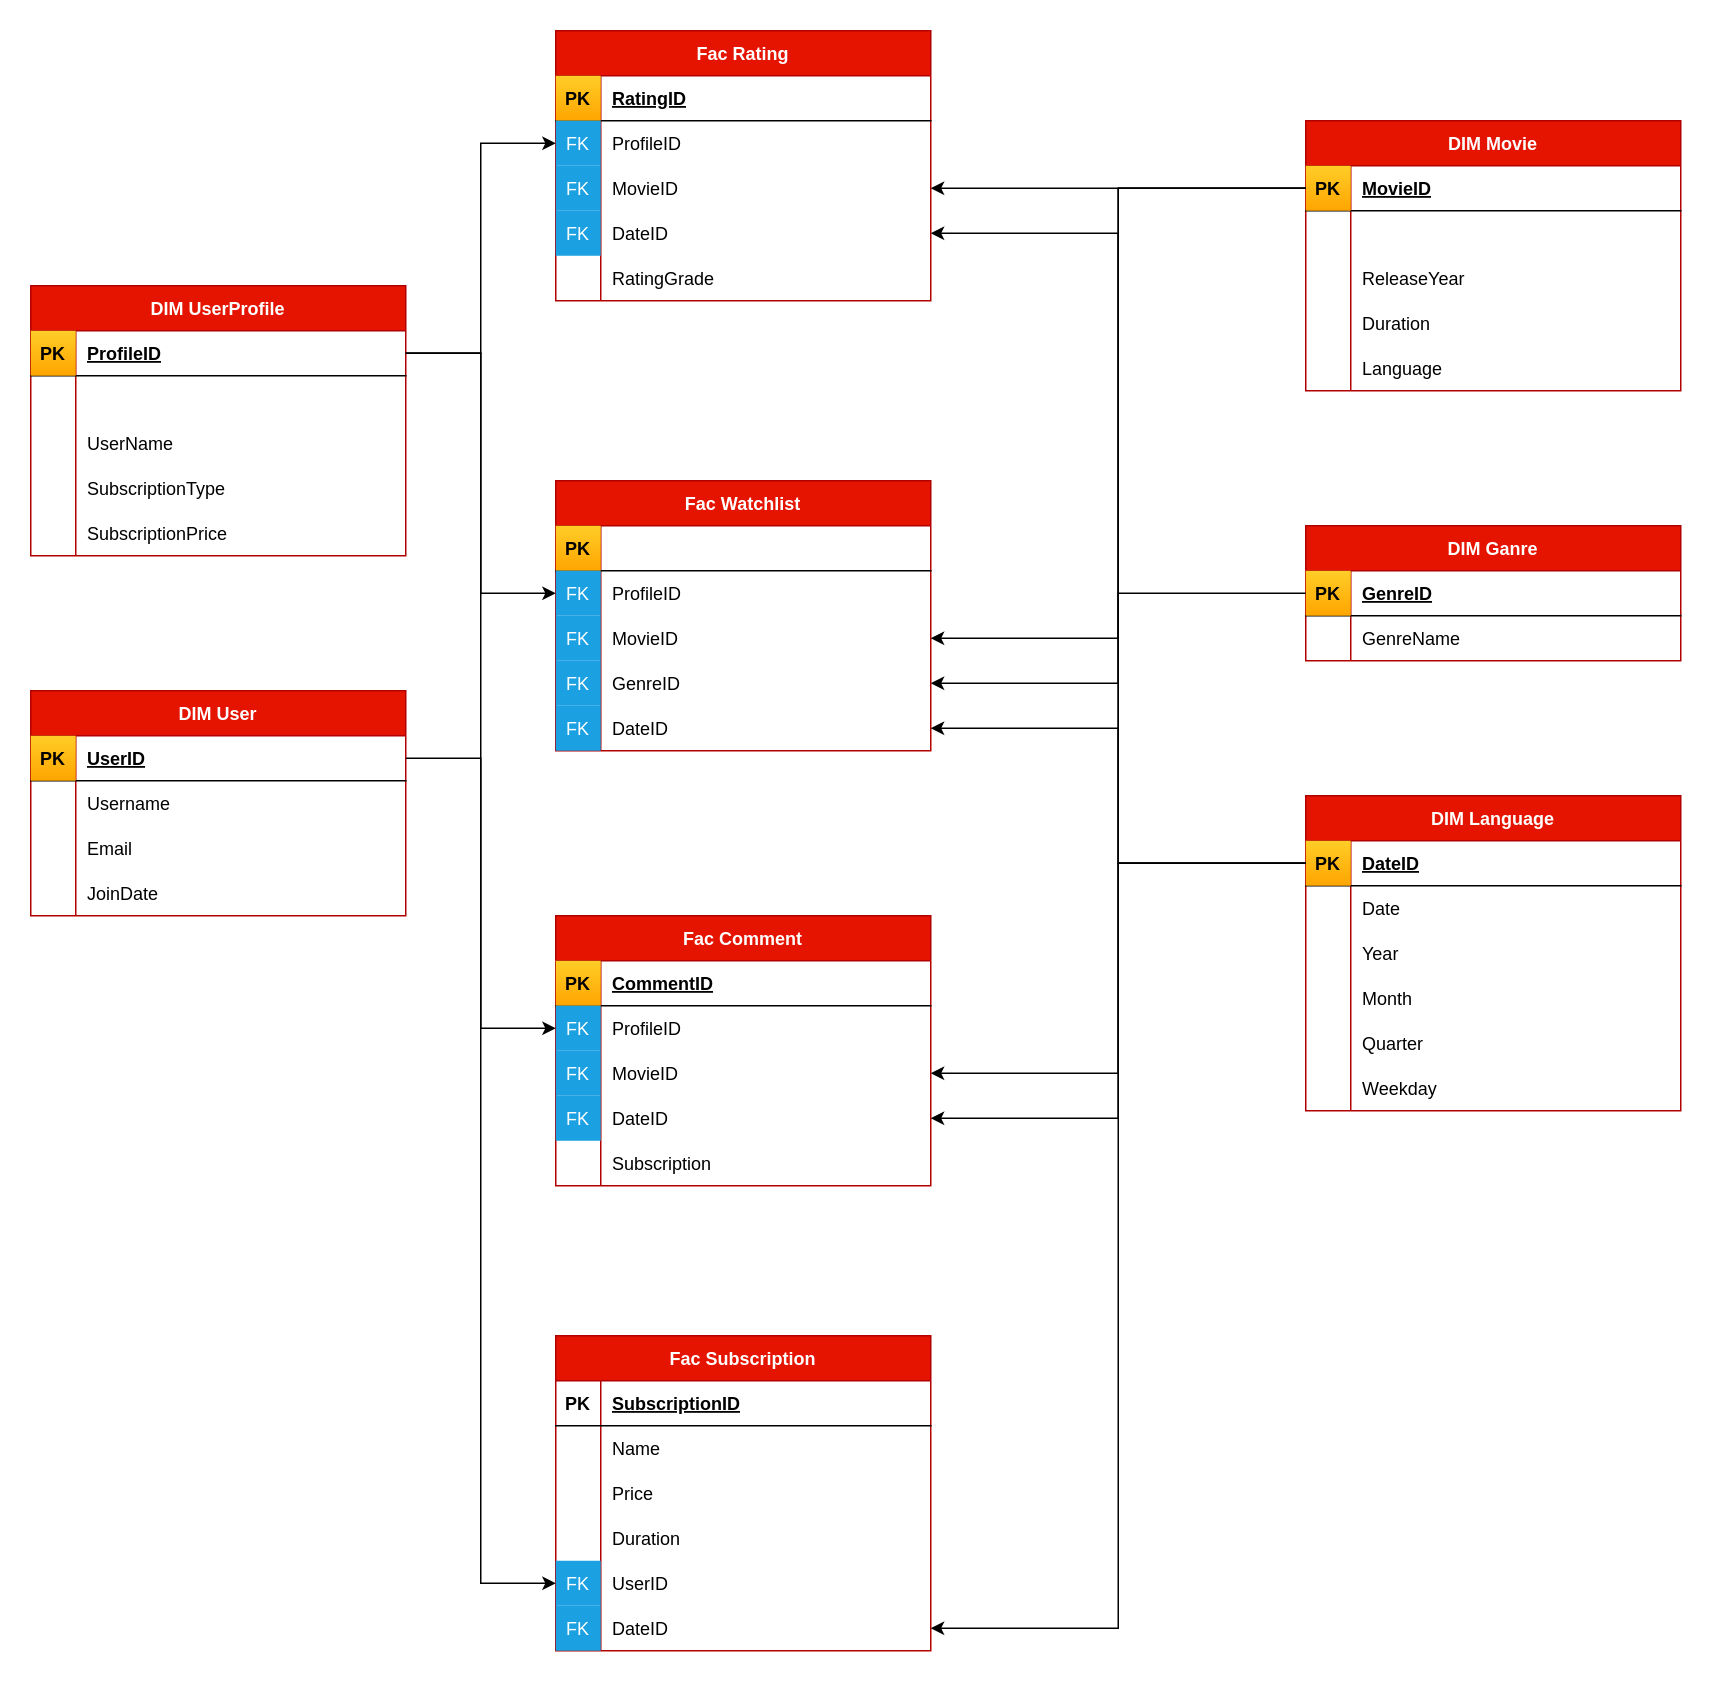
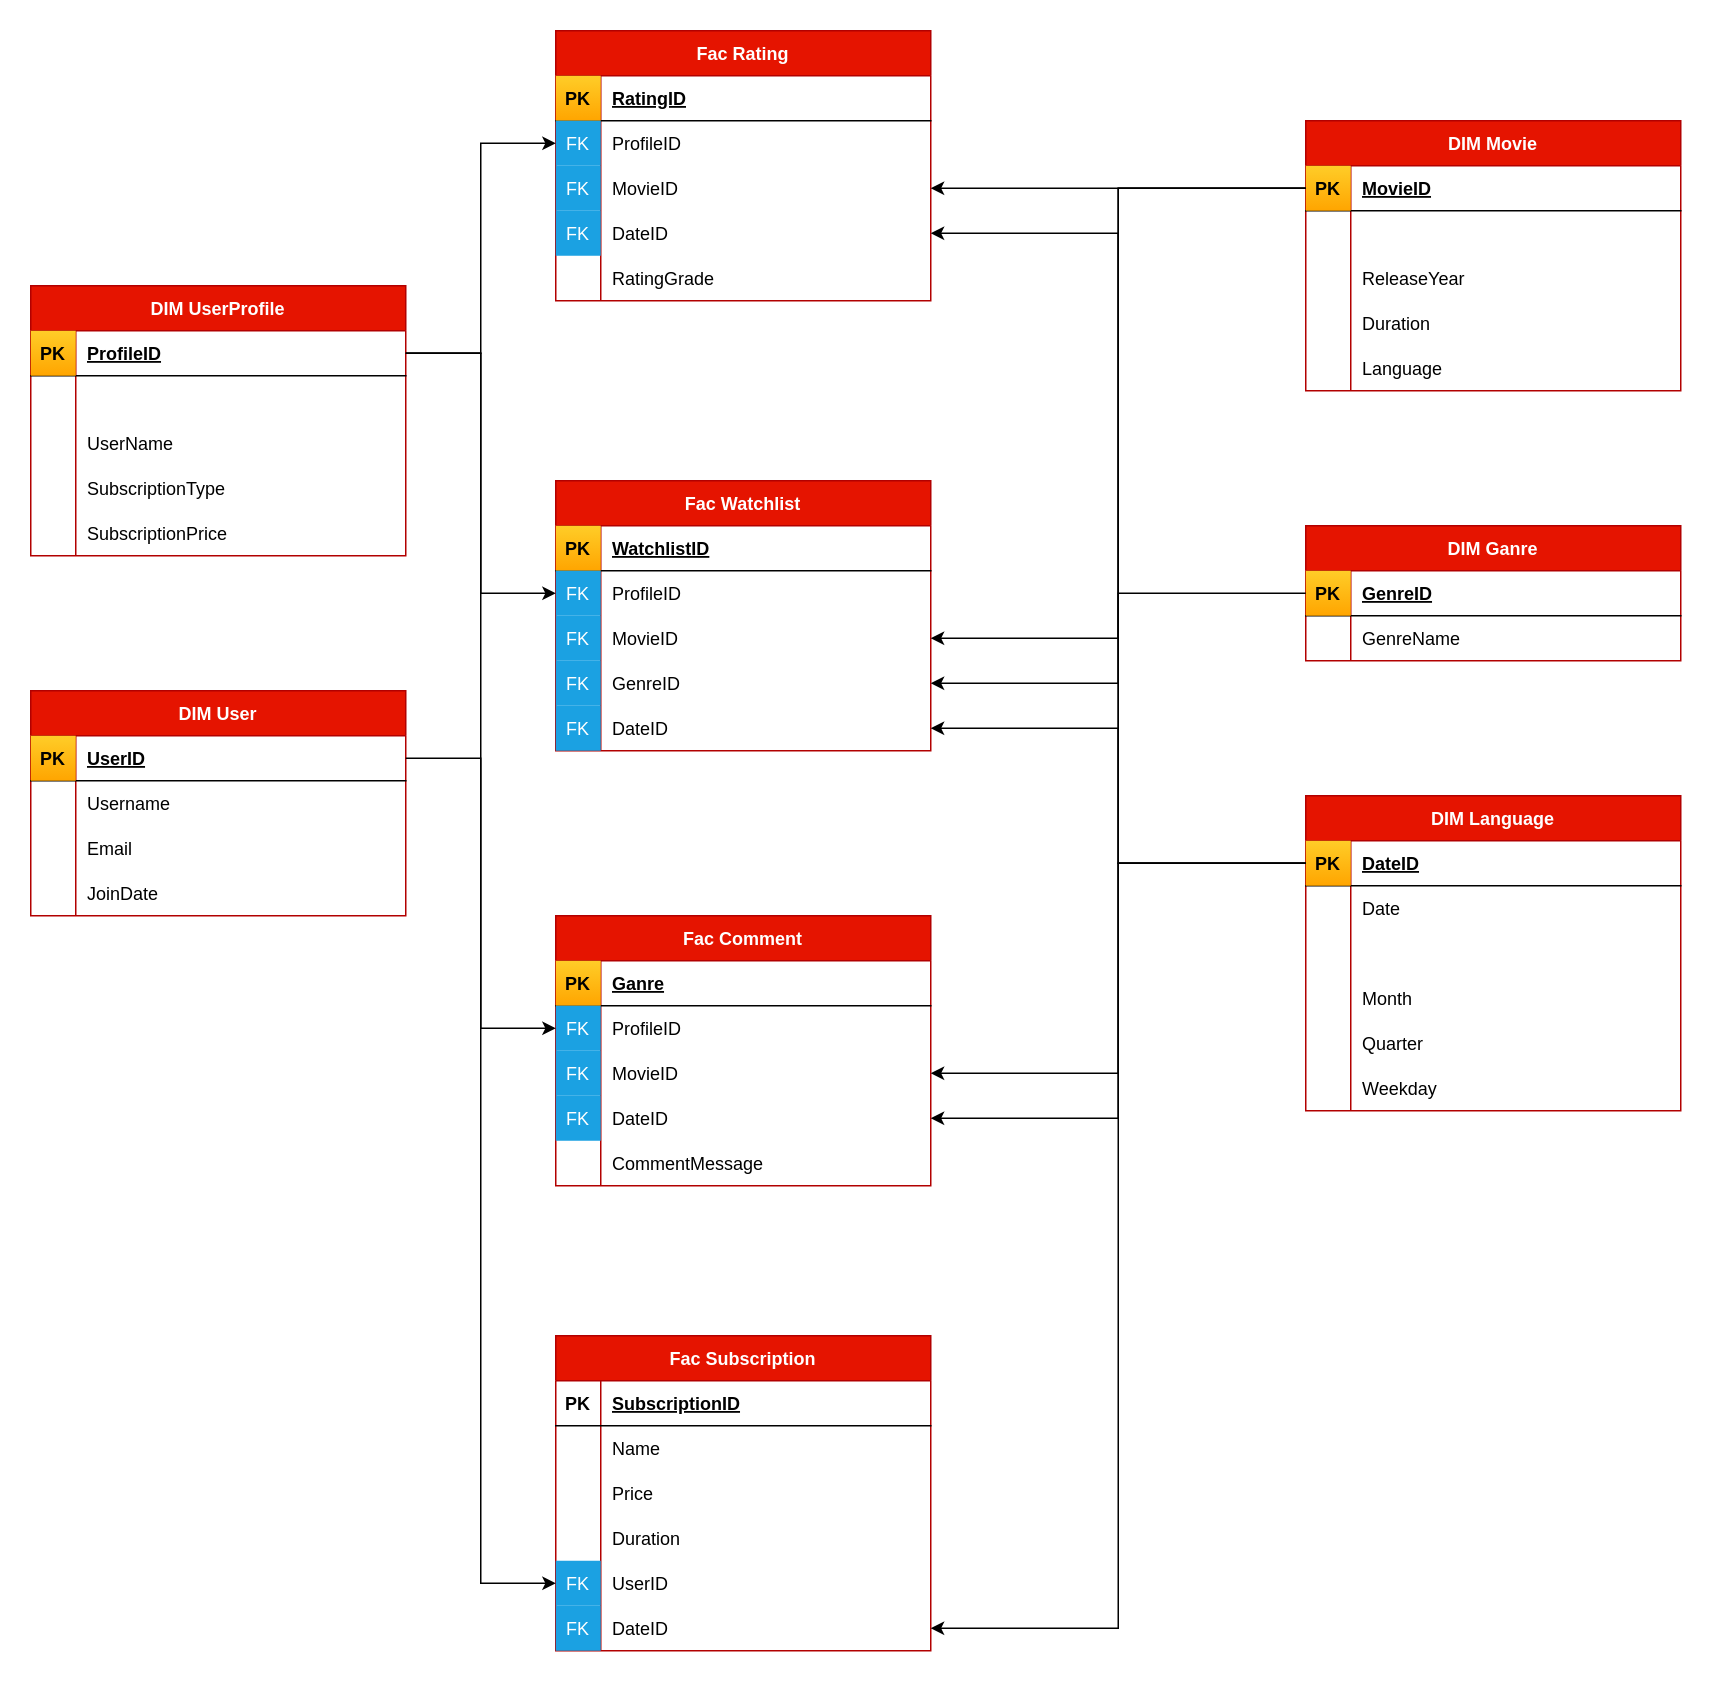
node "WatchlistID": added
node "Year": removed
node "CommentID": label "CommentID" -> "Ganre"
node "Subscription": label "Subscription" -> "CommentMessage"
